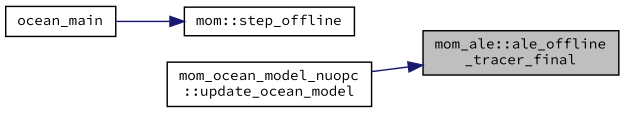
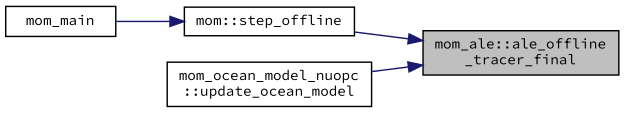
node "ocean_main": label "ocean_main" -> "mom_main"
edge "mom::step_offline" -> "mom_ale::ale_offline _tracer_final": added
